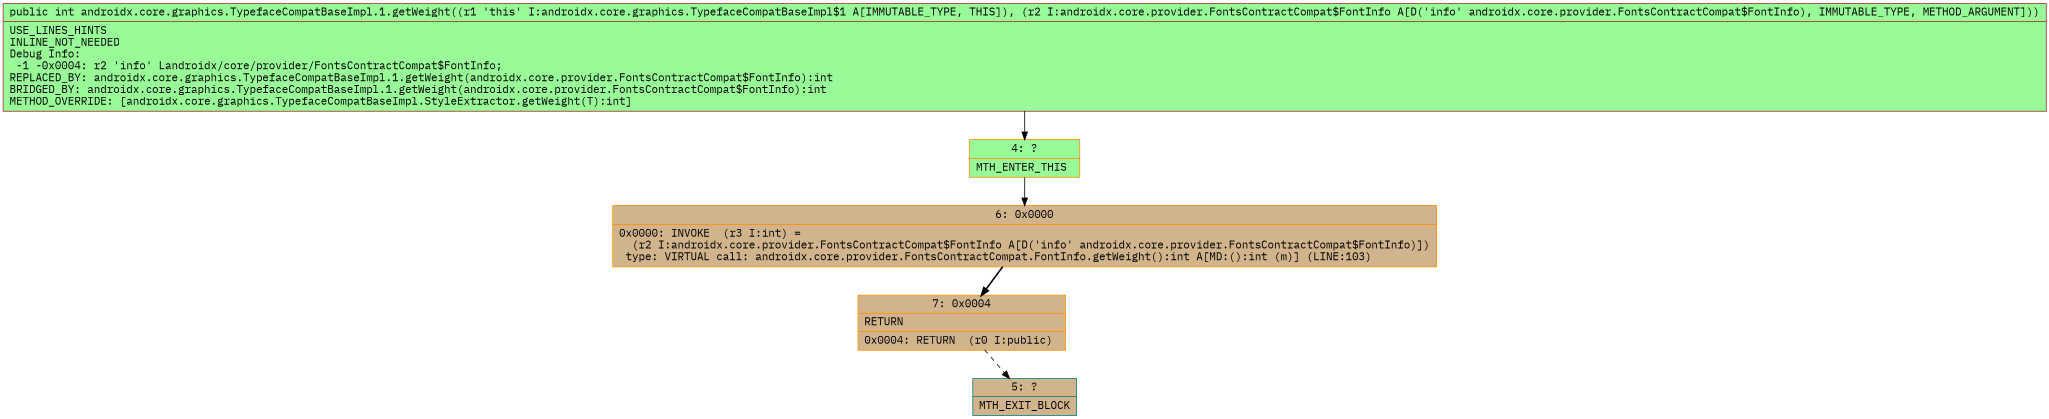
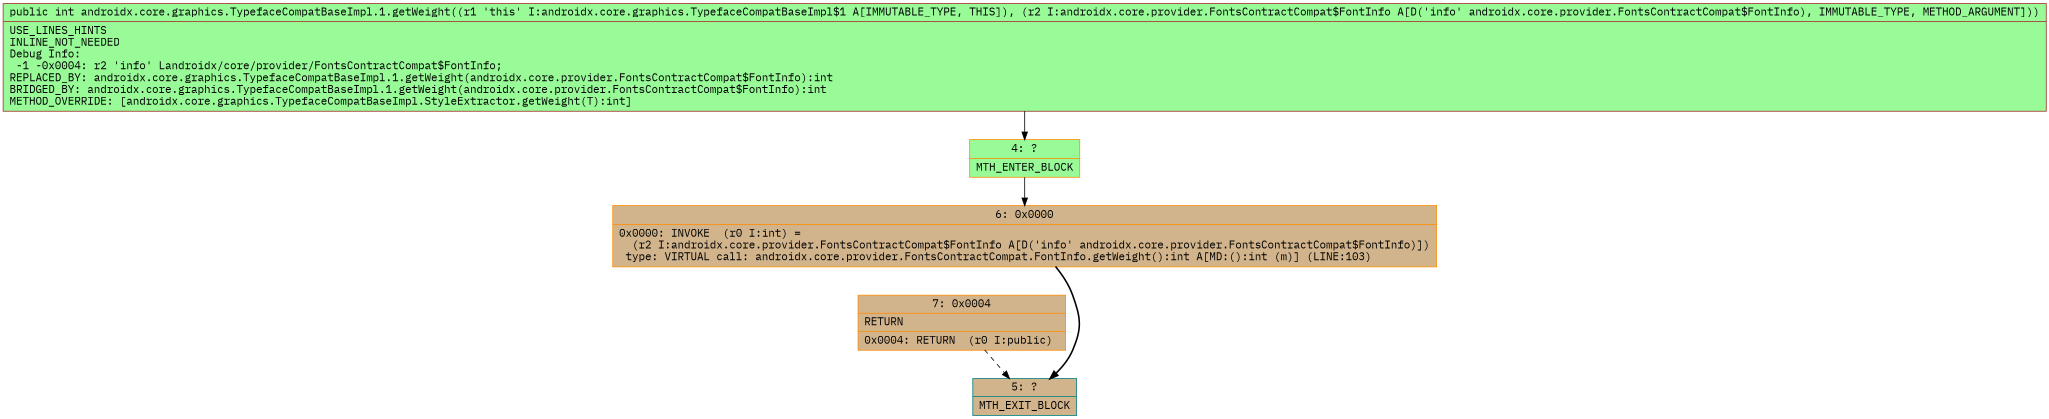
node "4: ?": text "MTH_ENTER_THIS" -> "MTH_ENTER_BLOCK"
node "6: 0x0000": text "0x0000: INVOKE  (r3 I:int) =" -> "0x0000: INVOKE  (r0 I:int) ="
edge "6: 0x0000" -> "7: 0x0004": now "6: 0x0000" -> "5: ?"
